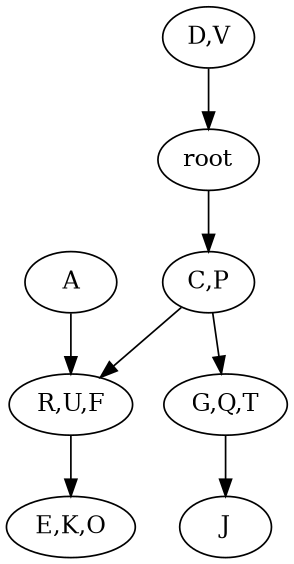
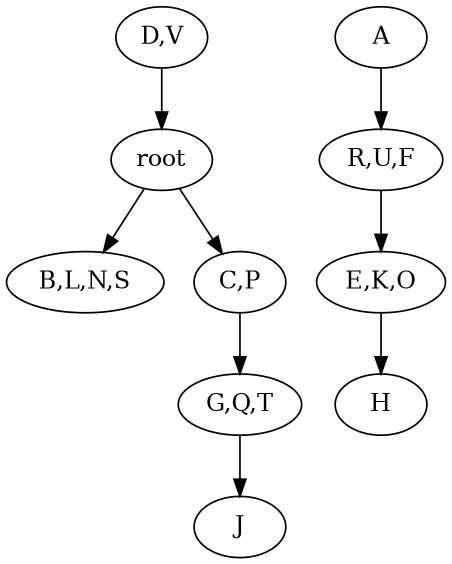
node "B,L,N,S": added
edge "C,P" -> "R,U,F": removed
node "H": added
